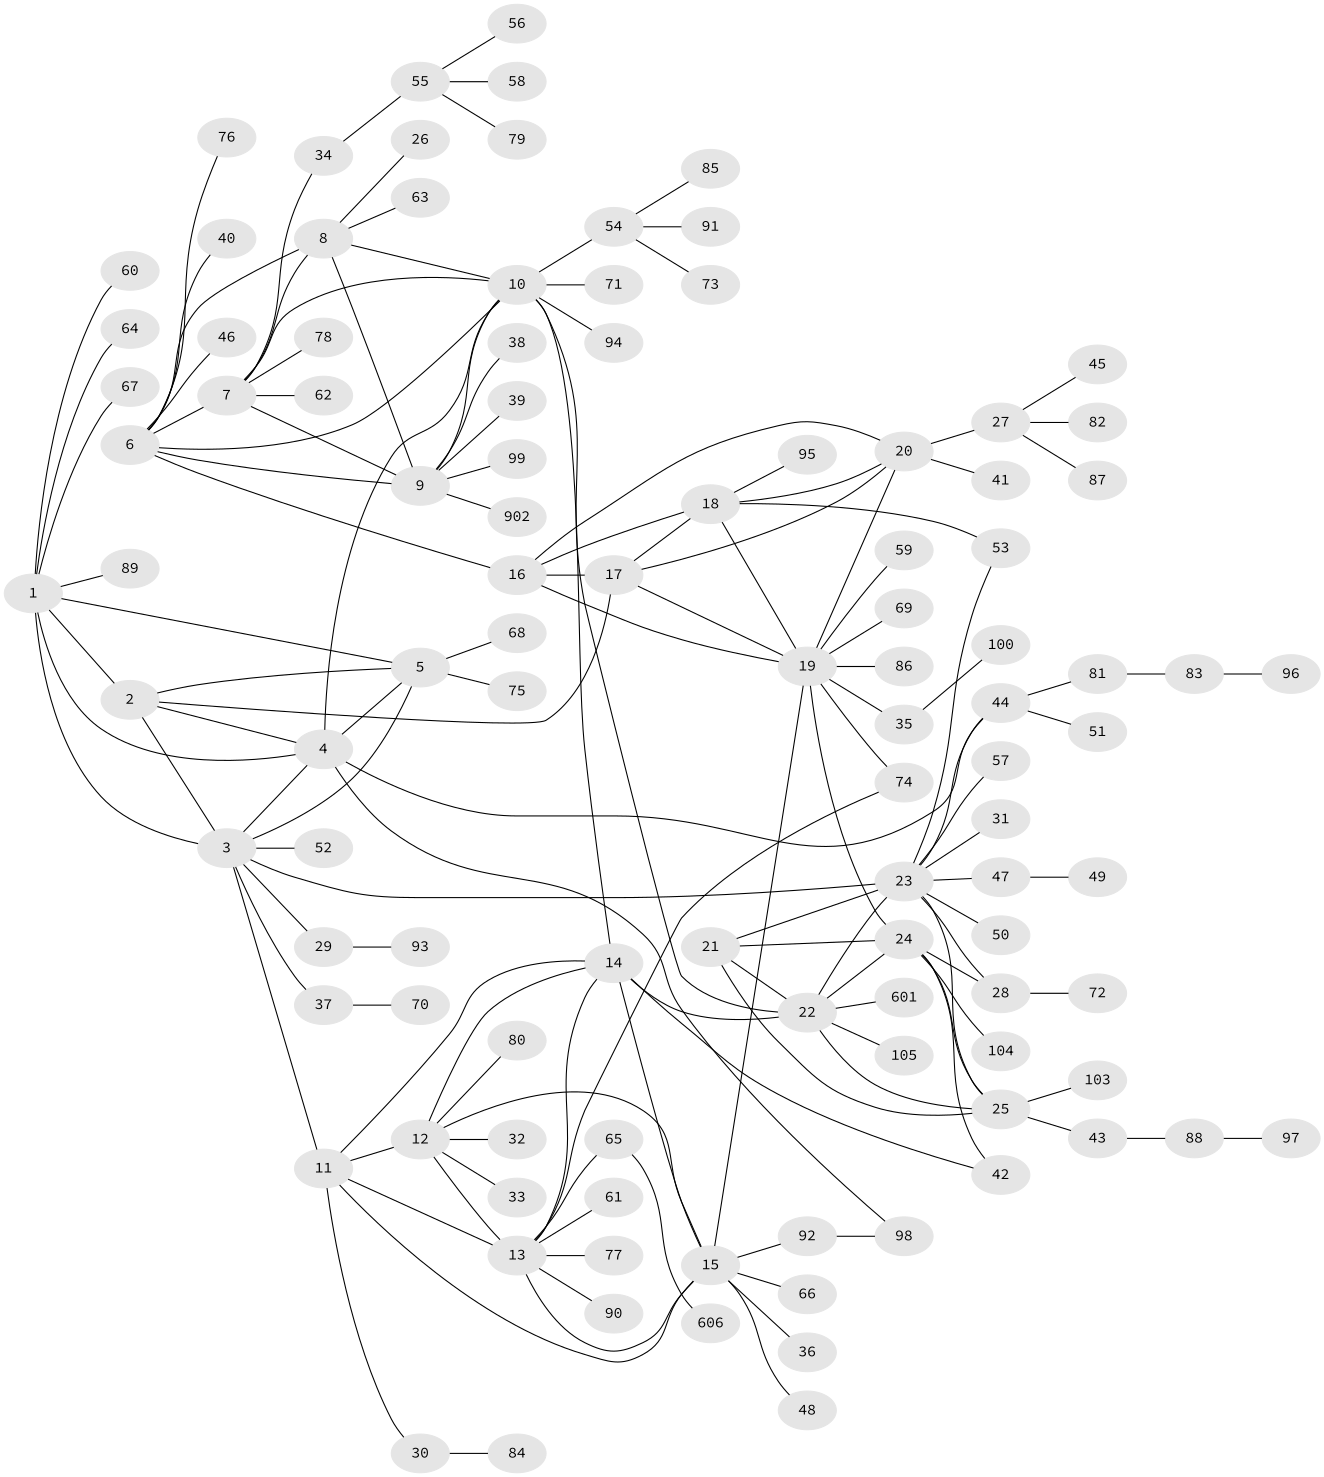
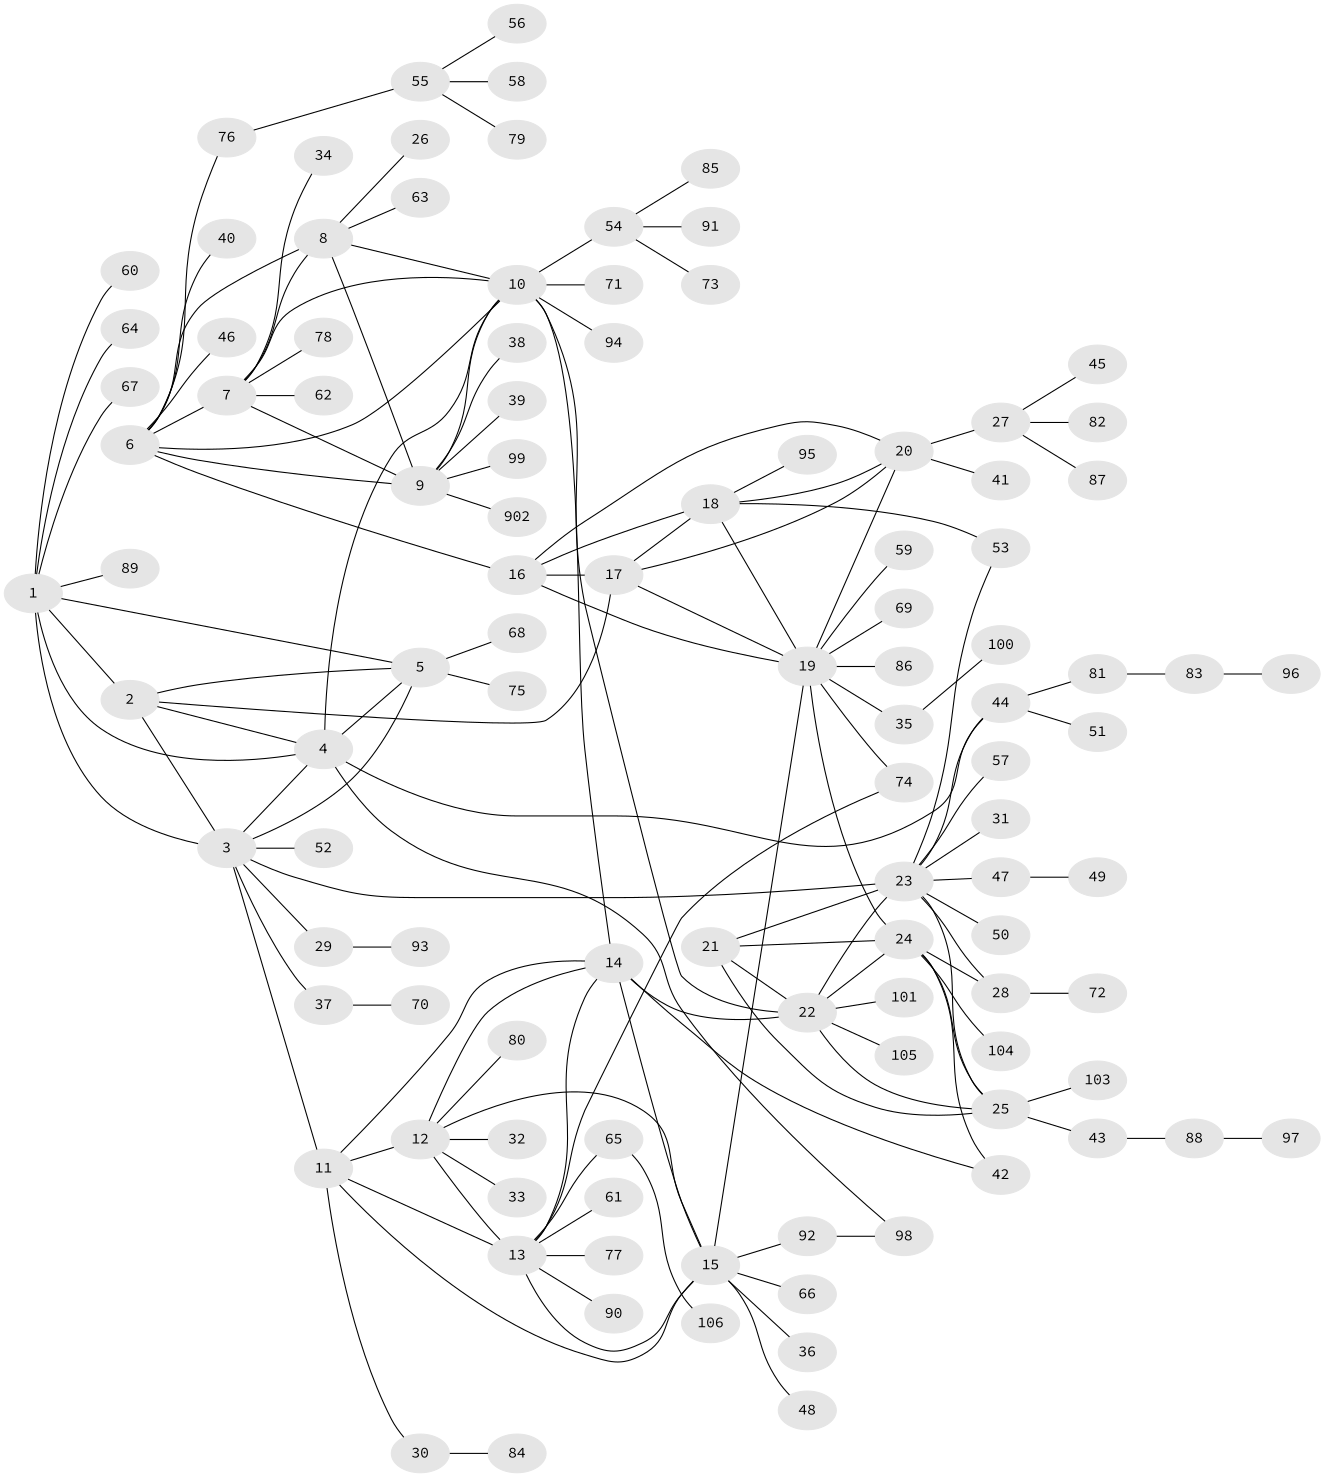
edge "55" -- "34": now "55" -- "76"
node "601": label "601" -> "101"
node "606": label "606" -> "106"
